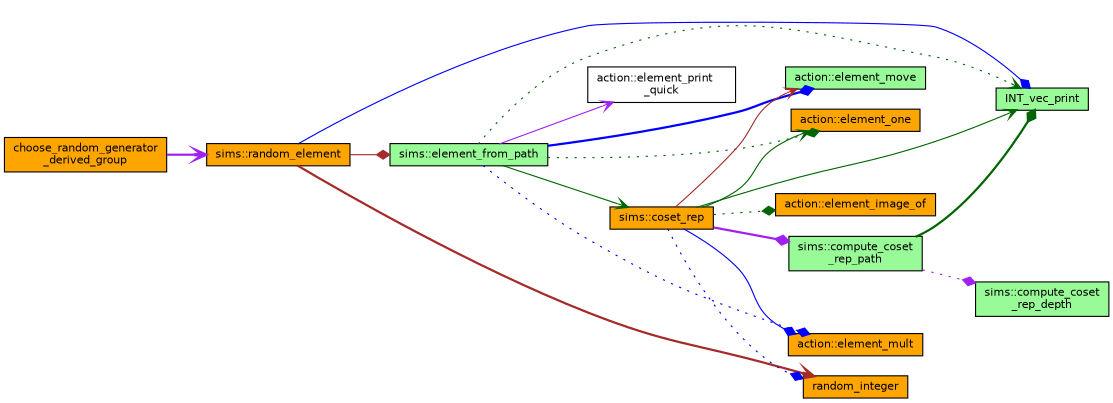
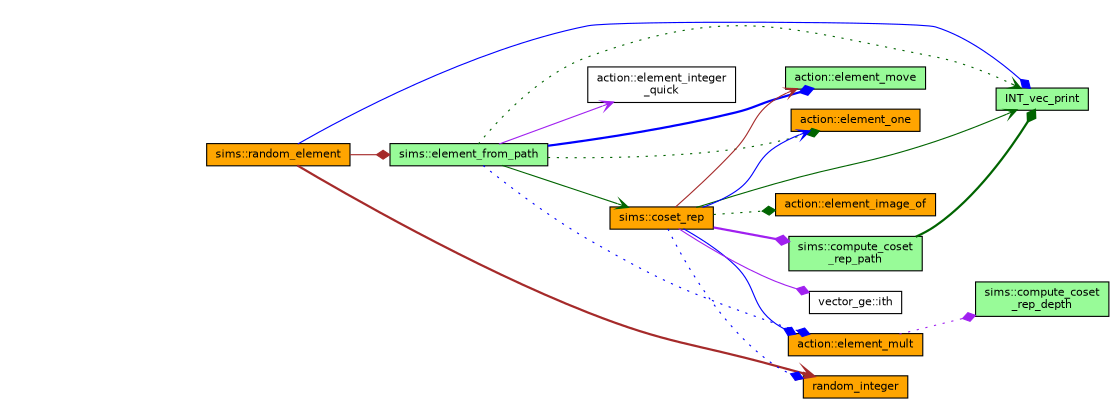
node "action::element_print _quick": label "action::element_print _quick" -> "action::element_integer _quick"
node "choose_random_generator _derived_group": removed
edge "sims::coset_rep" -> "action::element_one": color darkgreen -> blue
edge "sims::compute_coset _rep_path" -> "sims::compute_coset _rep_depth": now "action::element_mult" -> "sims::compute_coset _rep_depth"
node "vector_ge::ith": added
